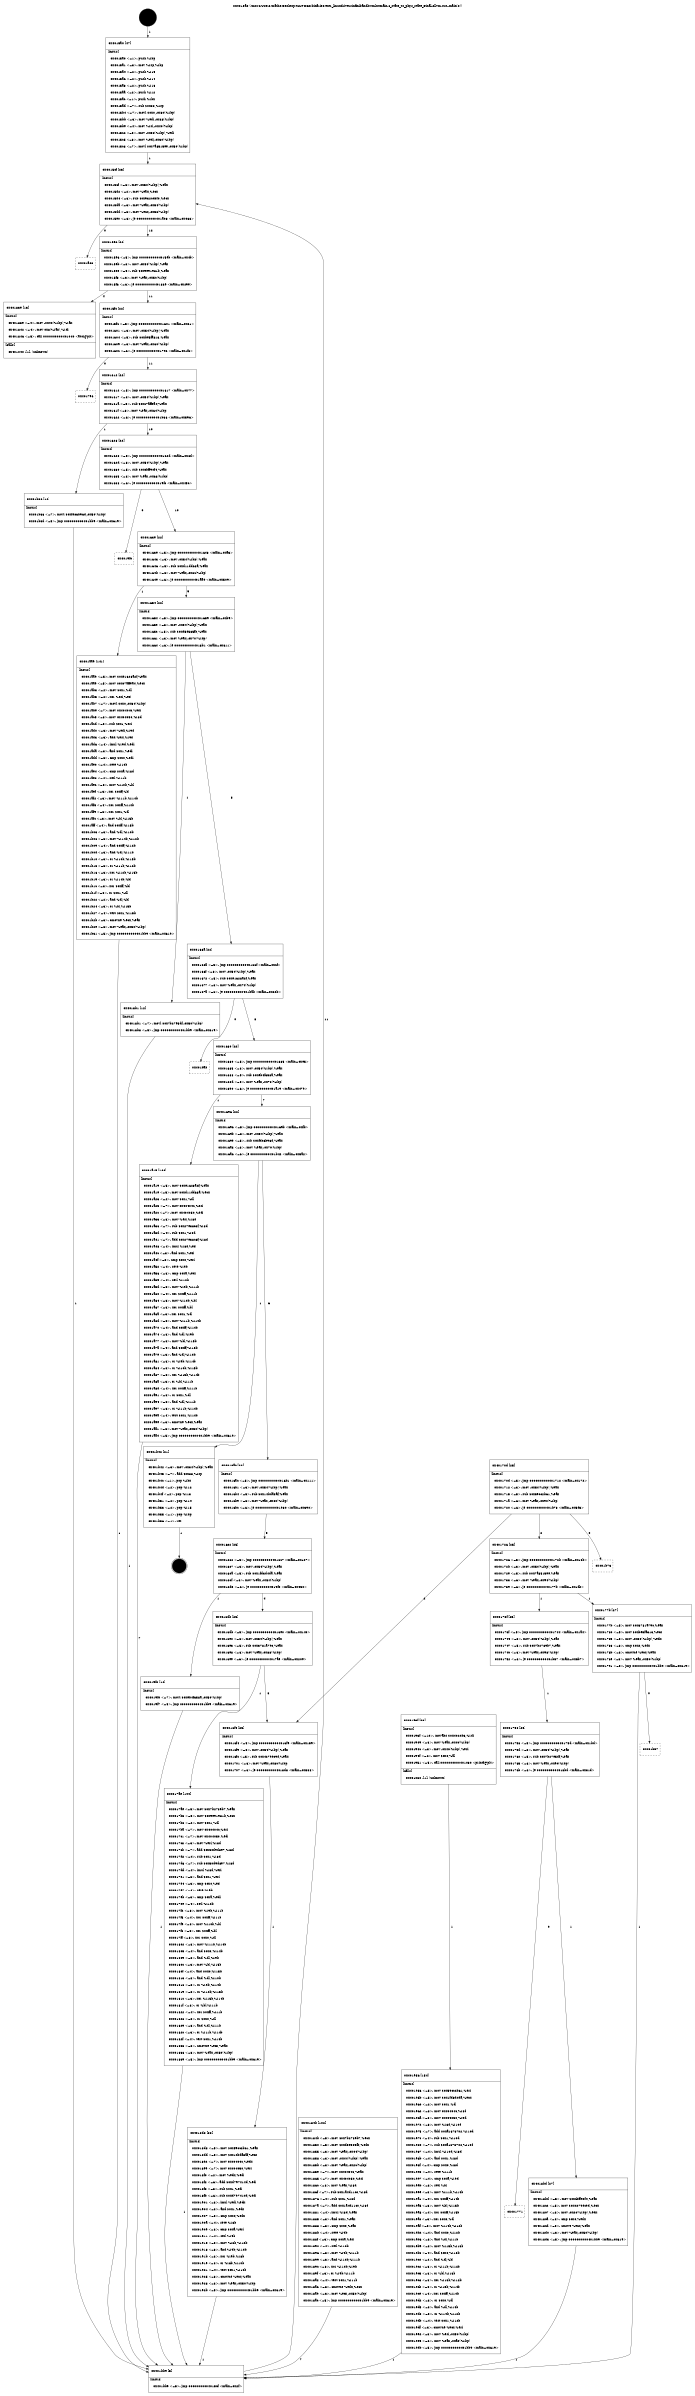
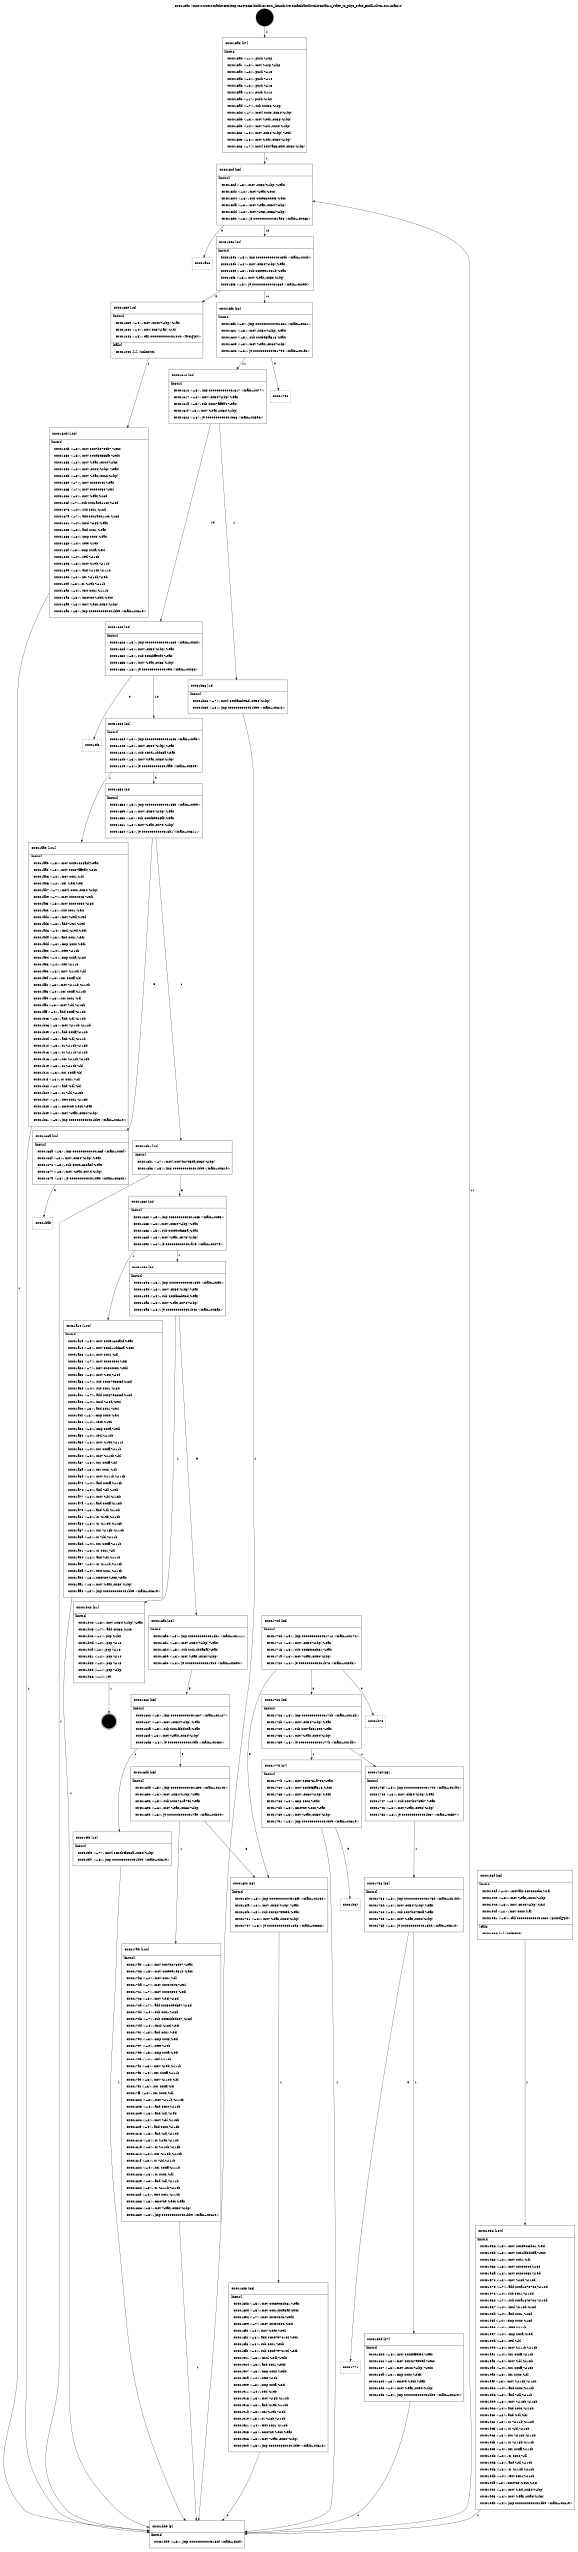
edge "0x40183e [13]" -> "0x40184b [102]": added, label "1"
edge "0x40166a [22]" -> "0x401680 [22]": now "0x4018b1 [12]" -> "0x401680 [22]"
